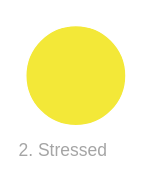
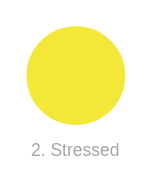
node "2. Stressed": moved (63, 151) -> (76, 151)
